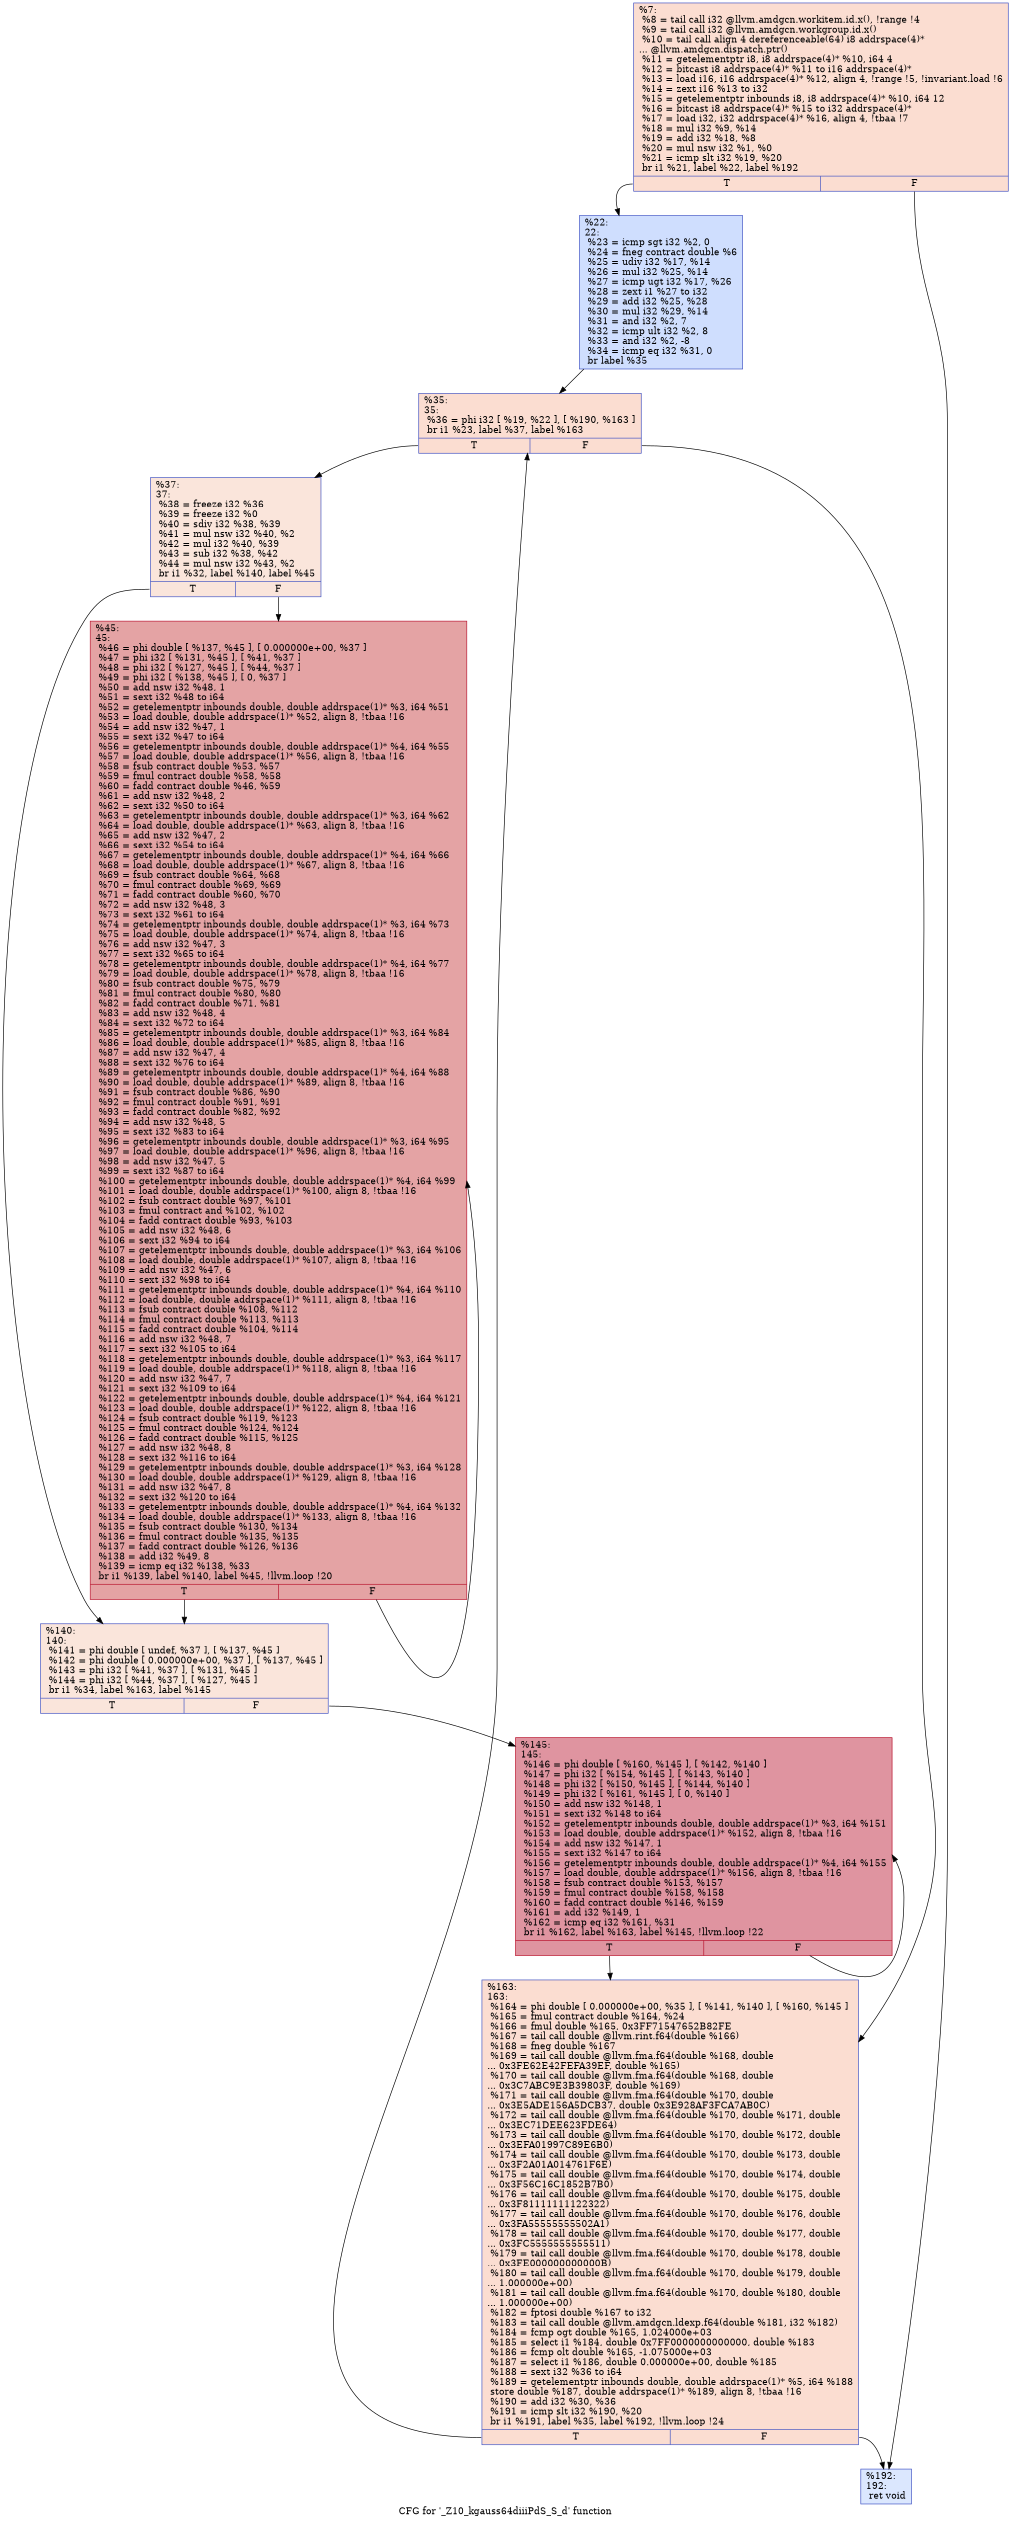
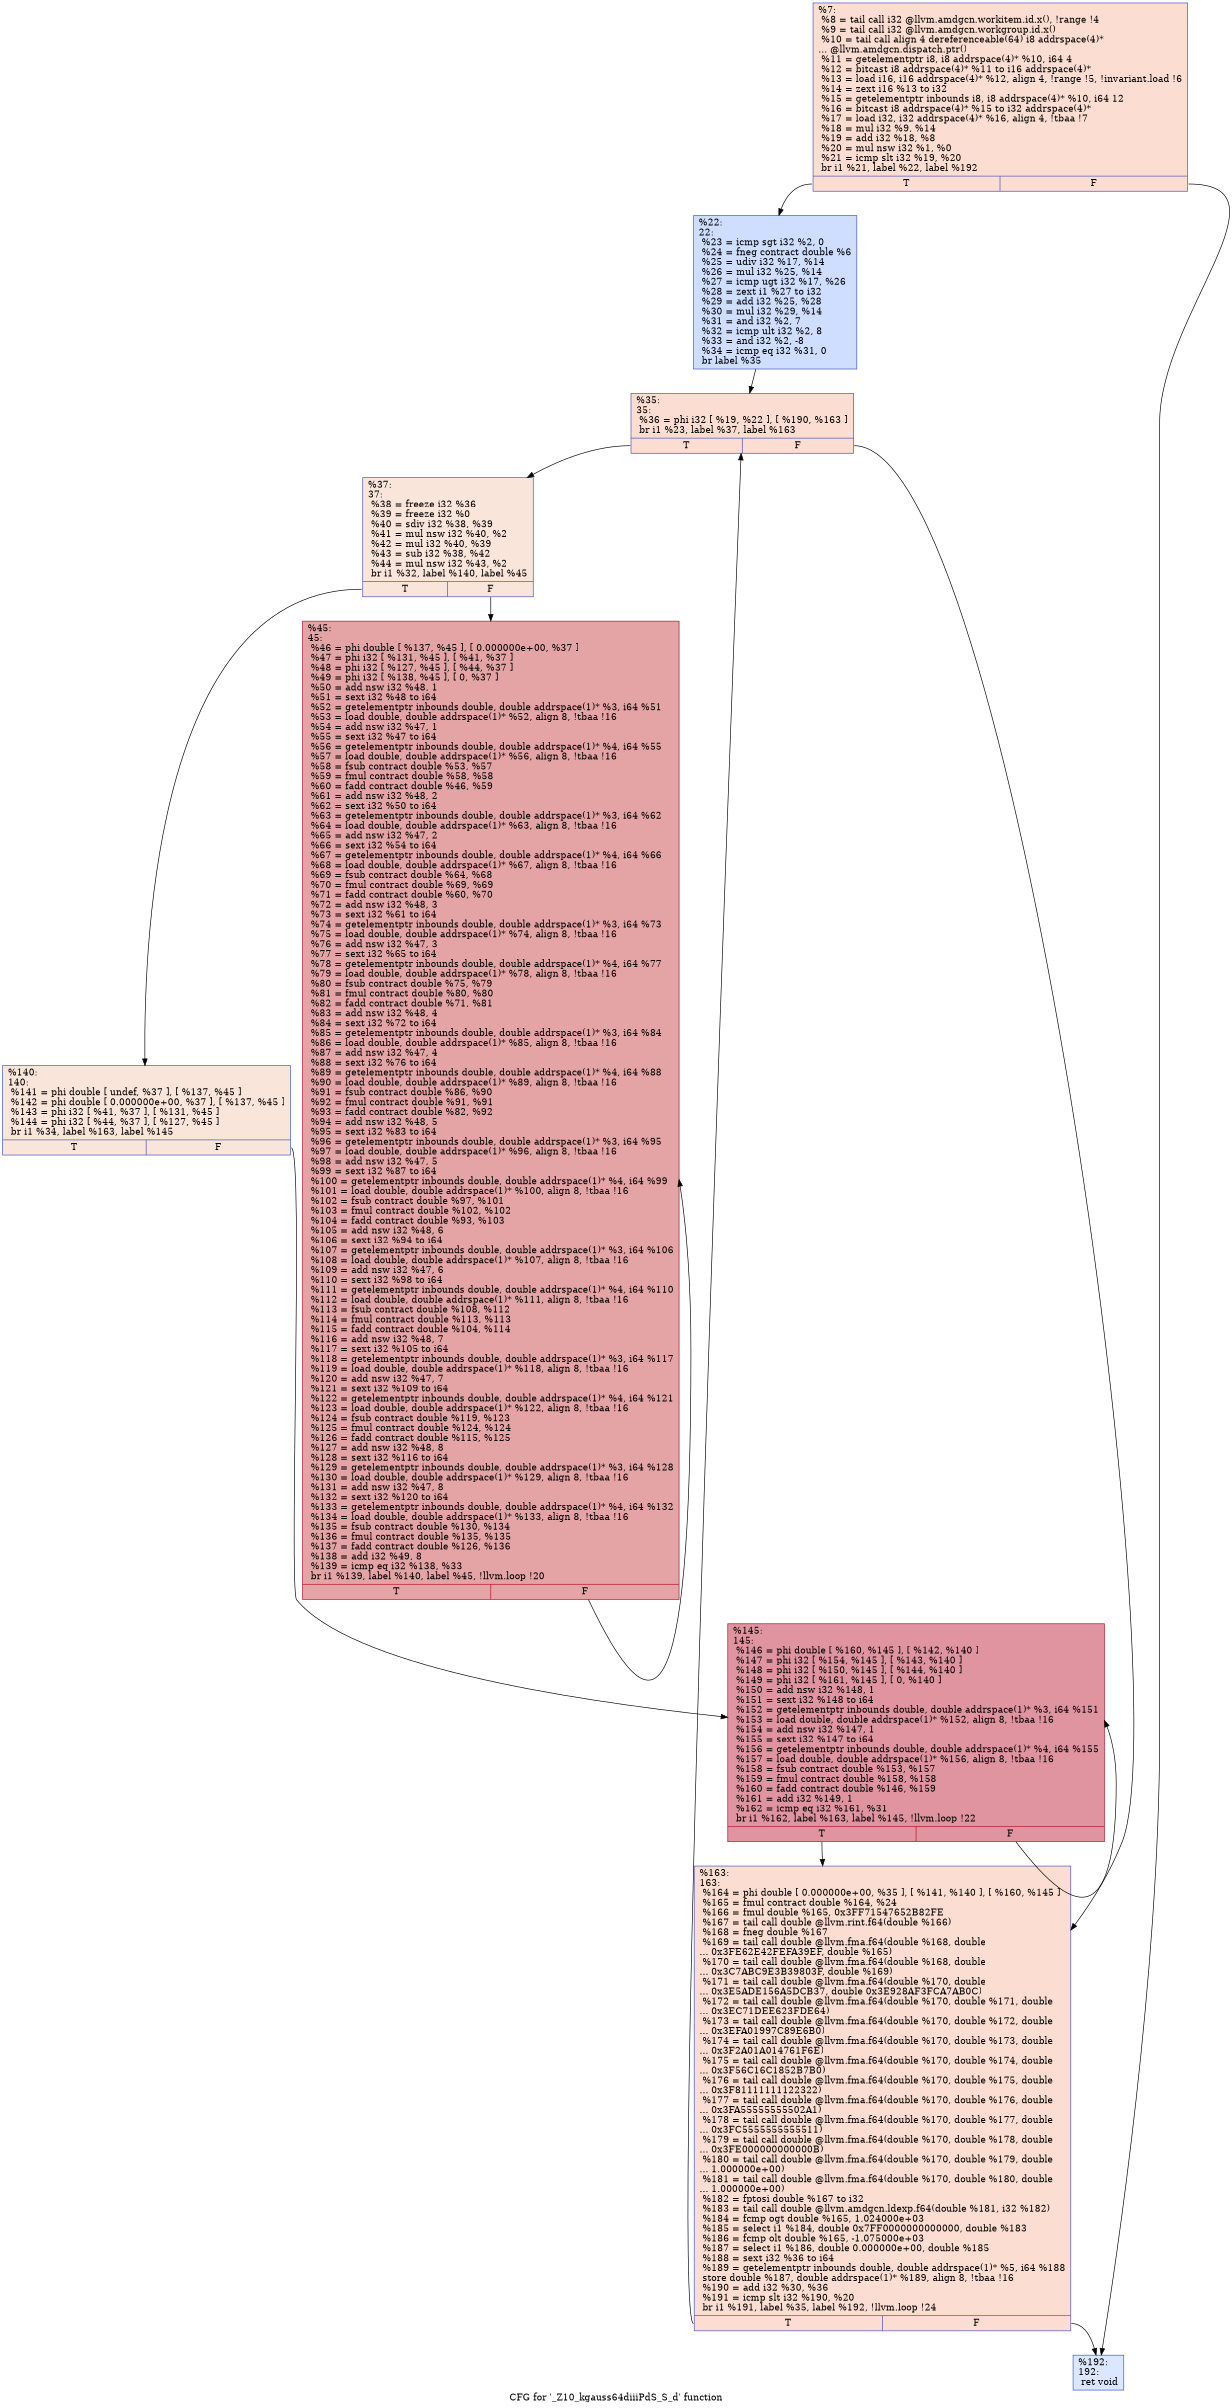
node "%45:": text "%103 = fmul contract and %102, %102" -> "%103 = fmul contract double %102, %102"
edge "%45:" -> "%140:": removed
